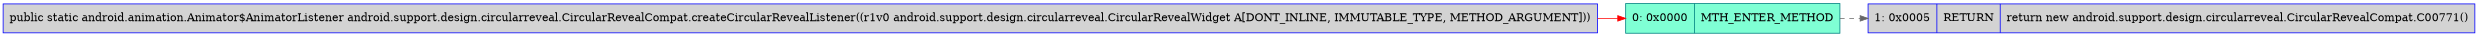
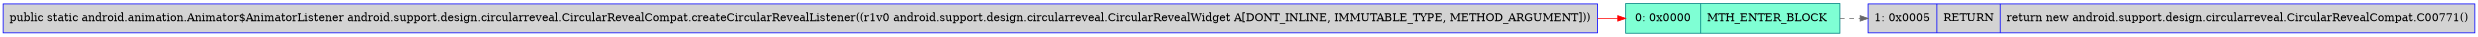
node "0: 0x0000": text "MTH_ENTER_METHOD" -> "MTH_ENTER_BLOCK"
